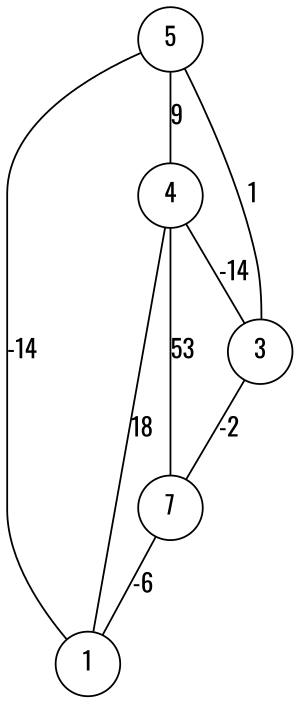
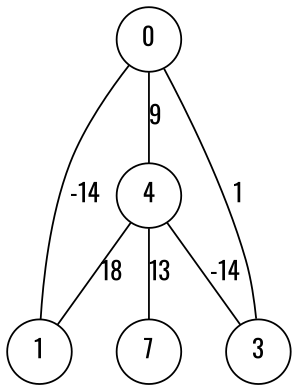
node "5": label "5" -> "0"
edge "4" -- "7": label "53" -> "13"
edge "3" -- "7": removed, label "-2"
edge "7" -- "1": removed, label "-6"
